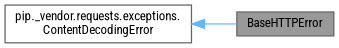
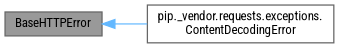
edge "BaseHTTPError" -> "pip._vendor.requests.exceptions. ContentDecodingError": reversed
